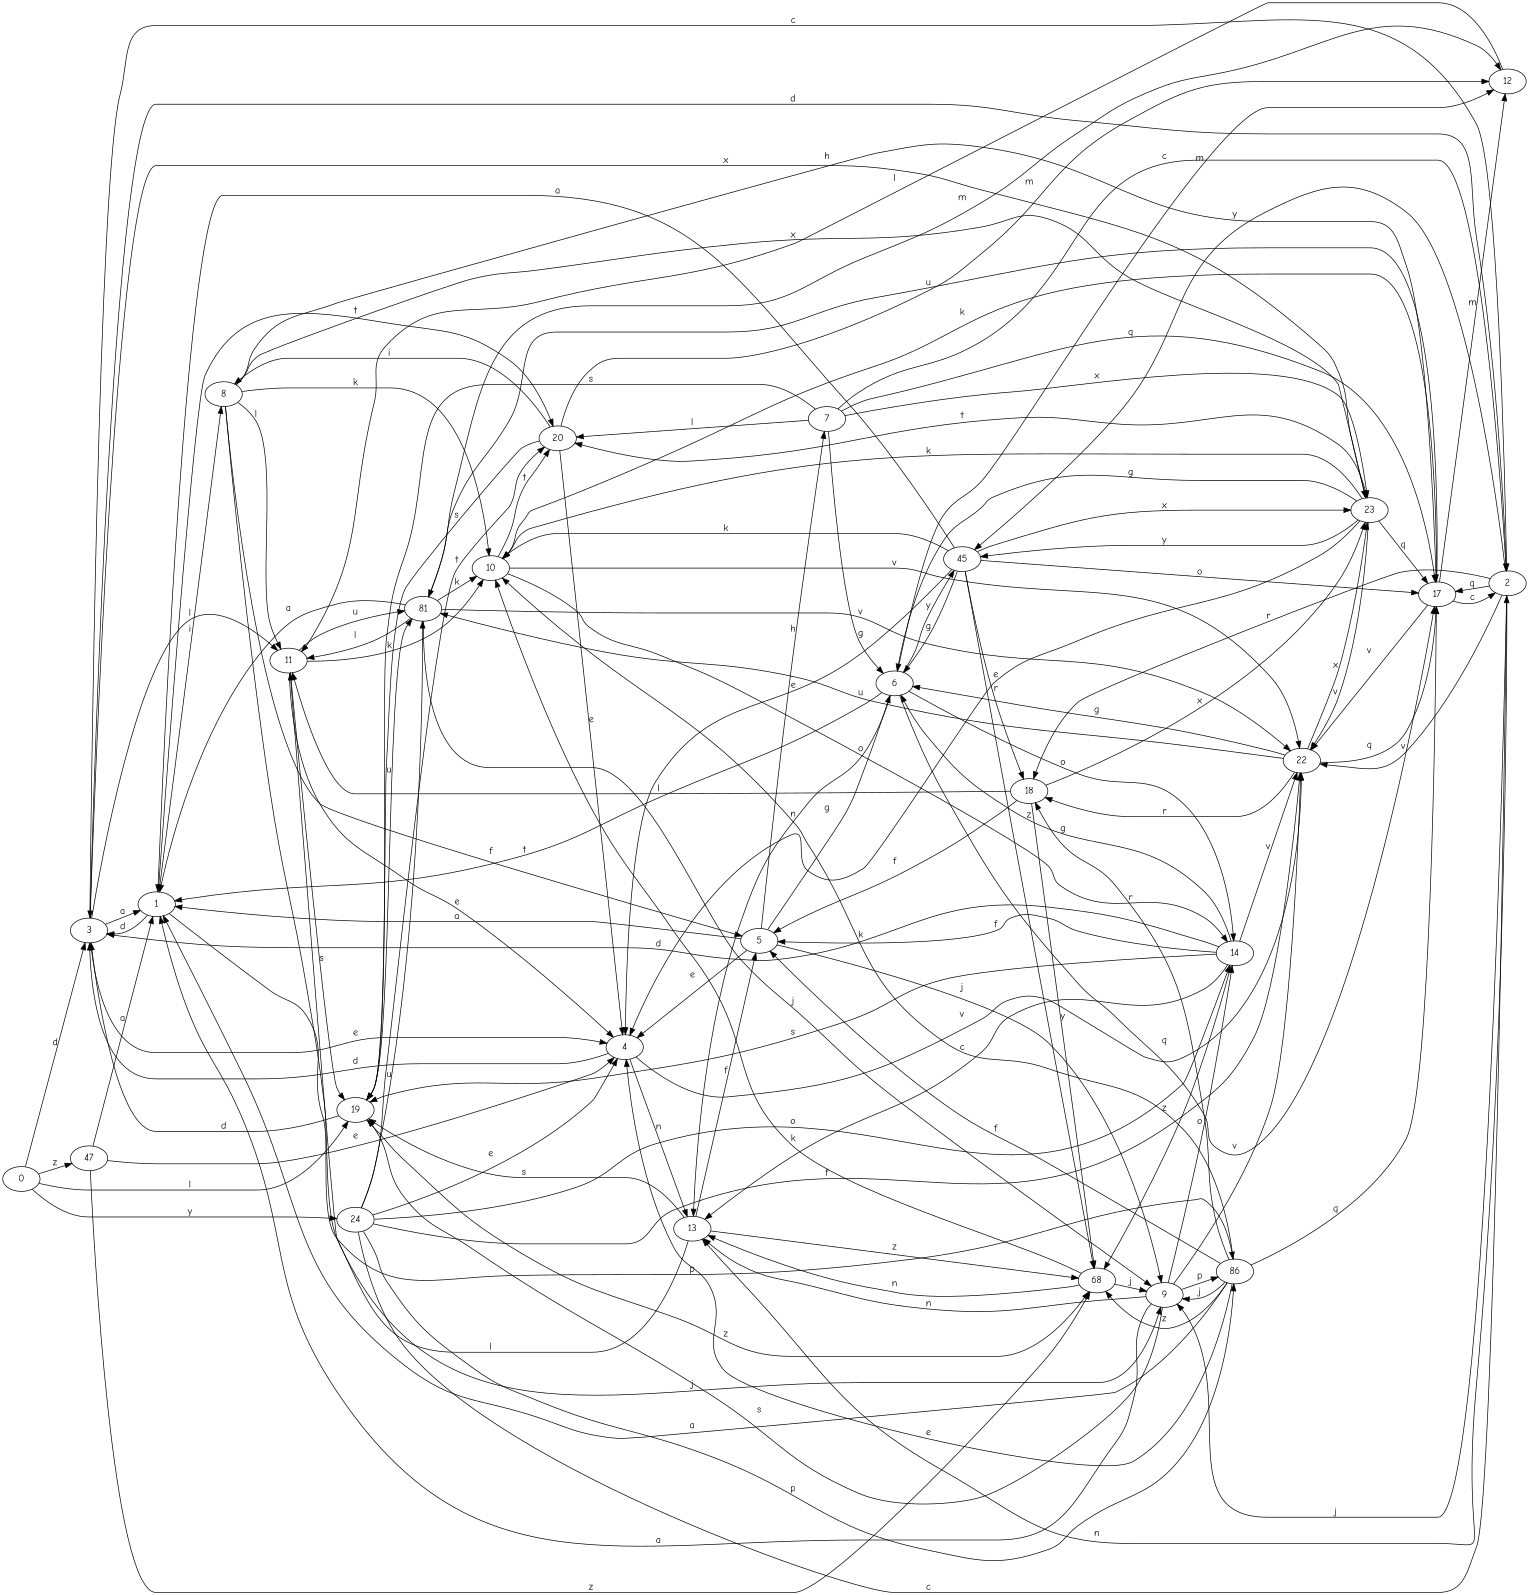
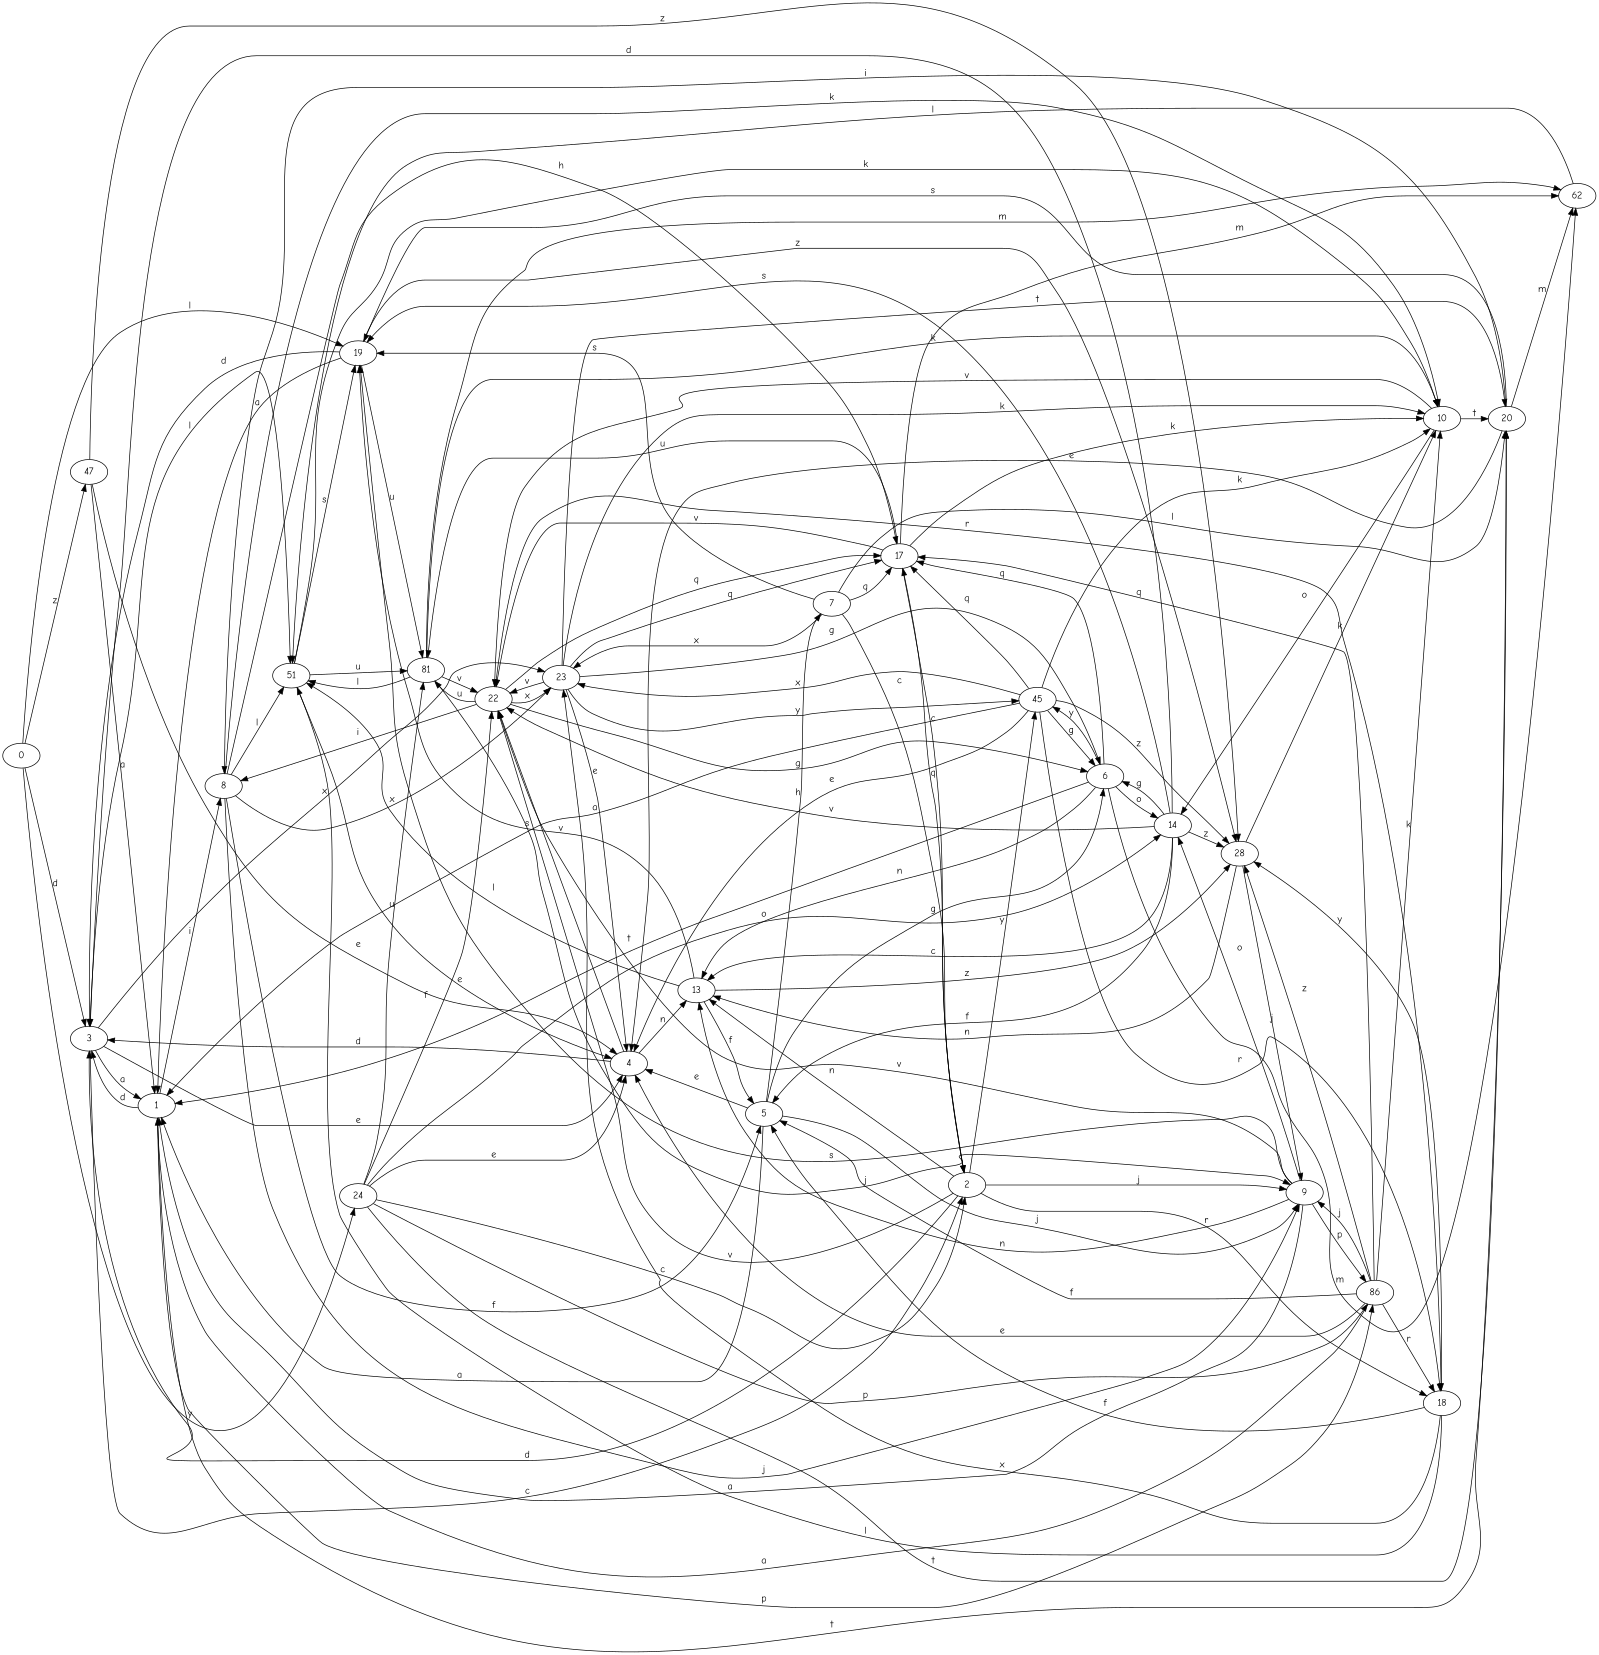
node "12": label "12" -> "62"
edge "7" -> "6": removed, label "g"
edge "45" -> "17": label "o" -> "q"
node "11": label "11" -> "51"
edge "81" -> "1": now "19" -> "1"
edge "22" -> "8": added, label "i"
node "68": label "68" -> "28"
